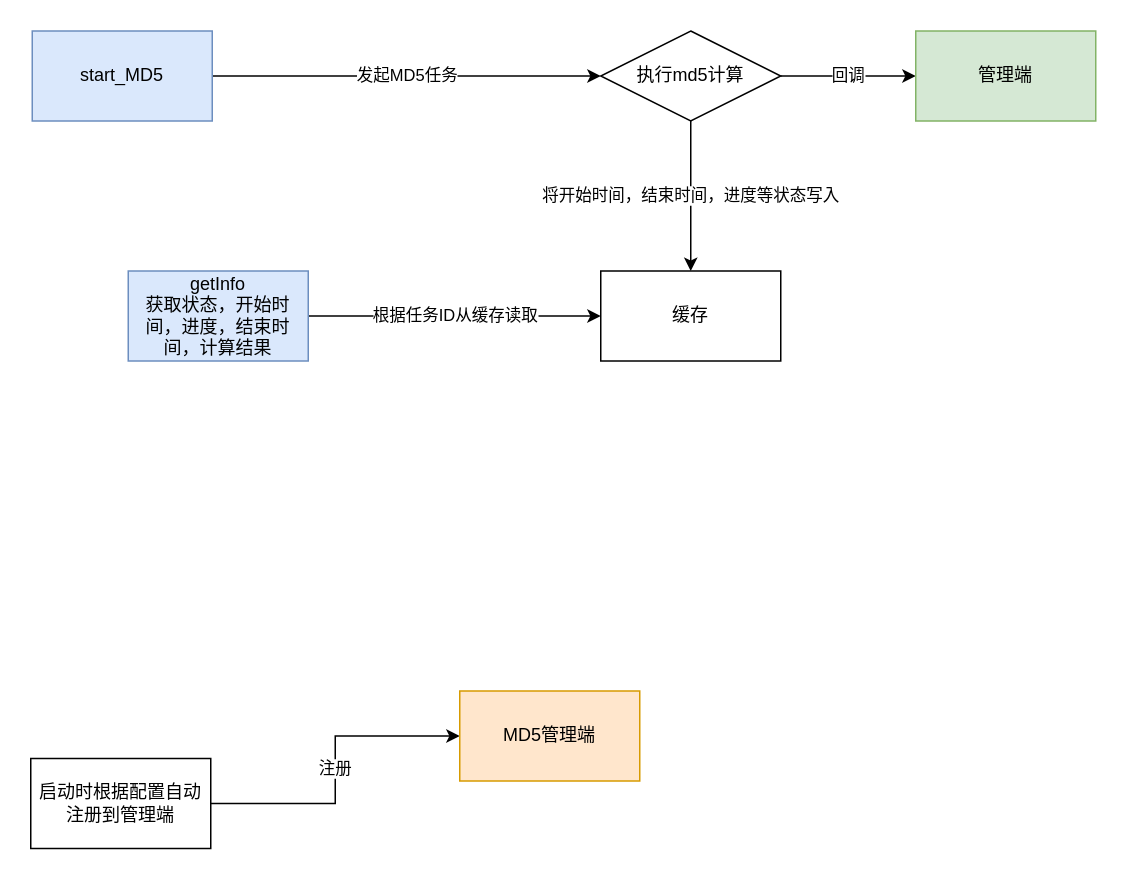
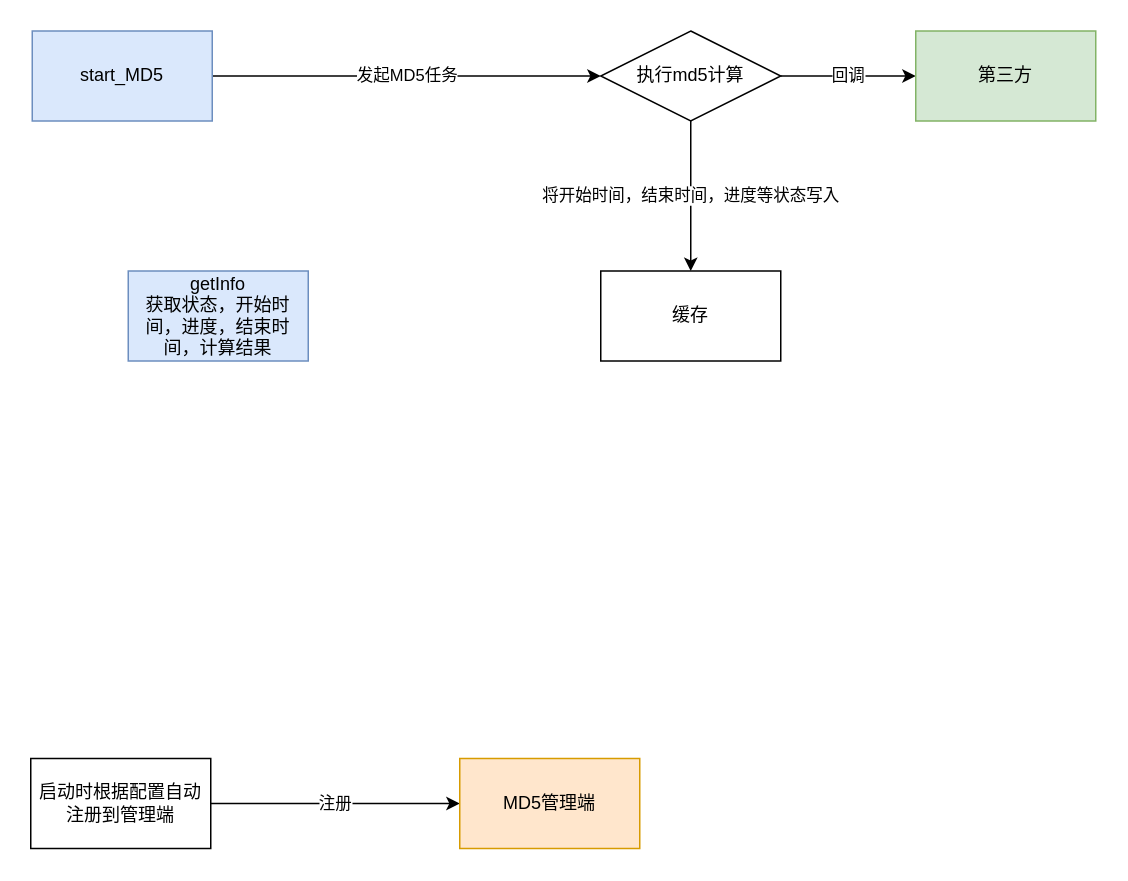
node "管理端": label "管理端" -> "第三方"
edge "getInfo 获取状态，开始时间，进度，结束时间，计算结果" -> "缓存": removed, label "根据任务ID从缓存读取"
node "MD5管理端": moved (550, 736) -> (550, 803)
